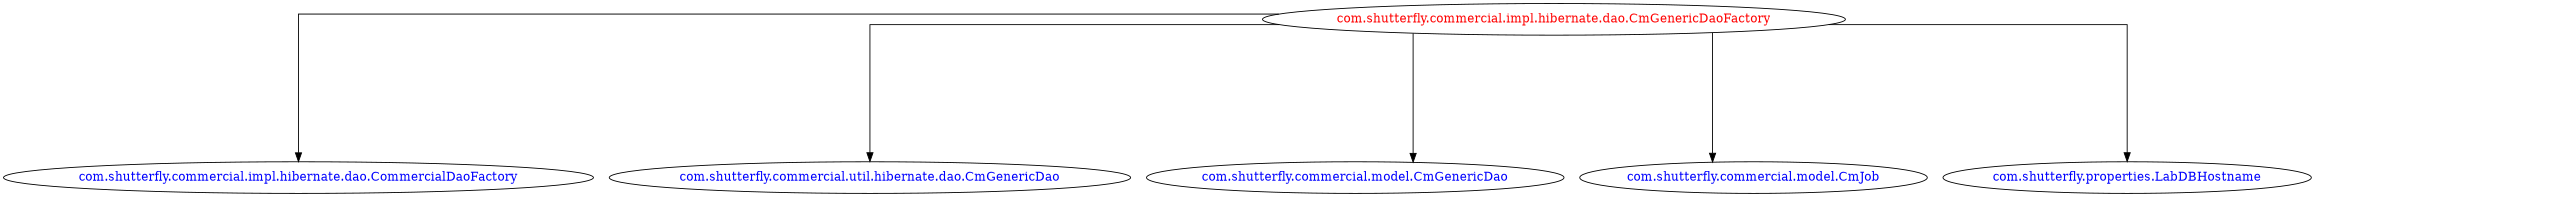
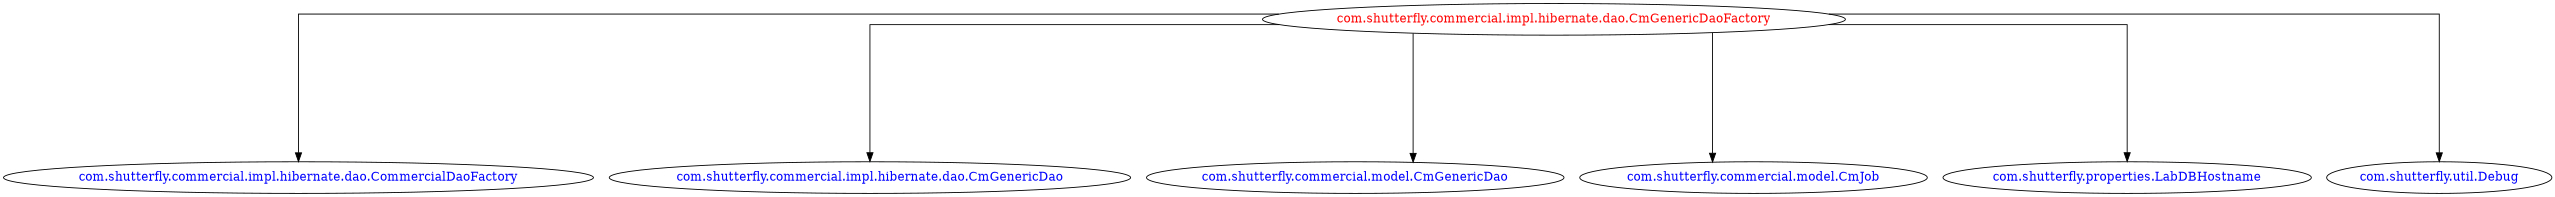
node "com.shutterfly.commercial.util.hibernate.dao.CmGenericDao": label "com.shutterfly.commercial.util.hibernate.dao.CmGenericDao" -> "com.shutterfly.commercial.impl.hibernate.dao.CmGenericDao"
node "com.shutterfly.util.Debug": added
